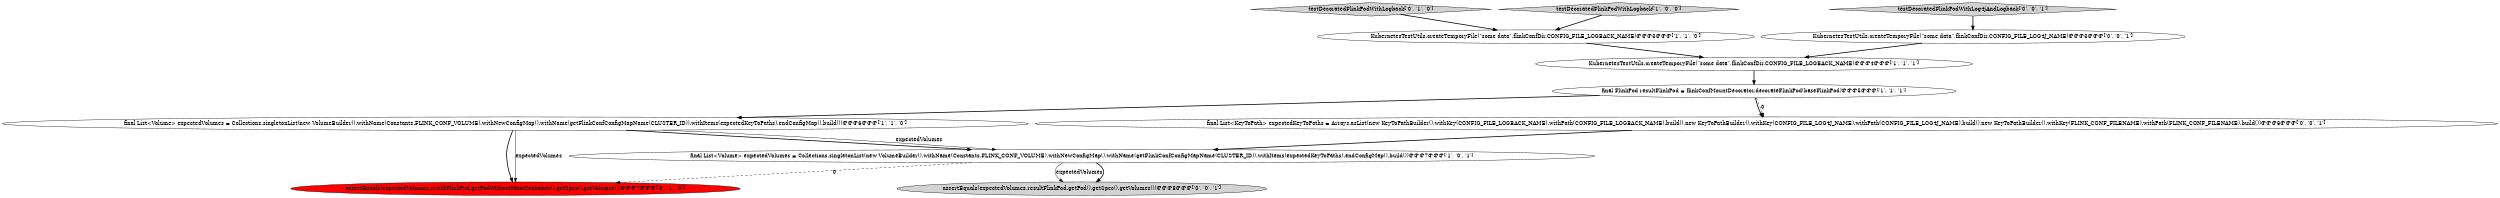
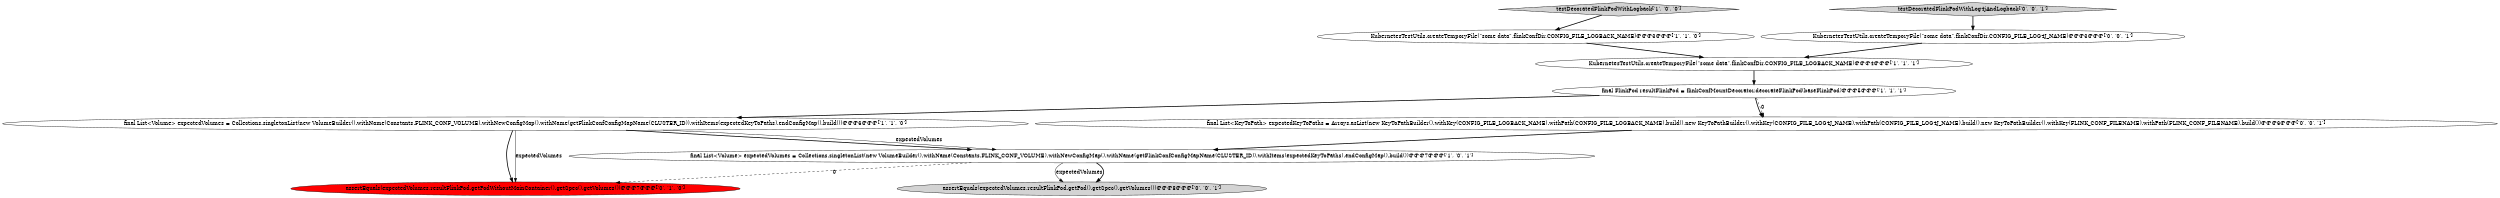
node "testDecoratedFlinkPodWithLogback['0', '1', '0']": removed
